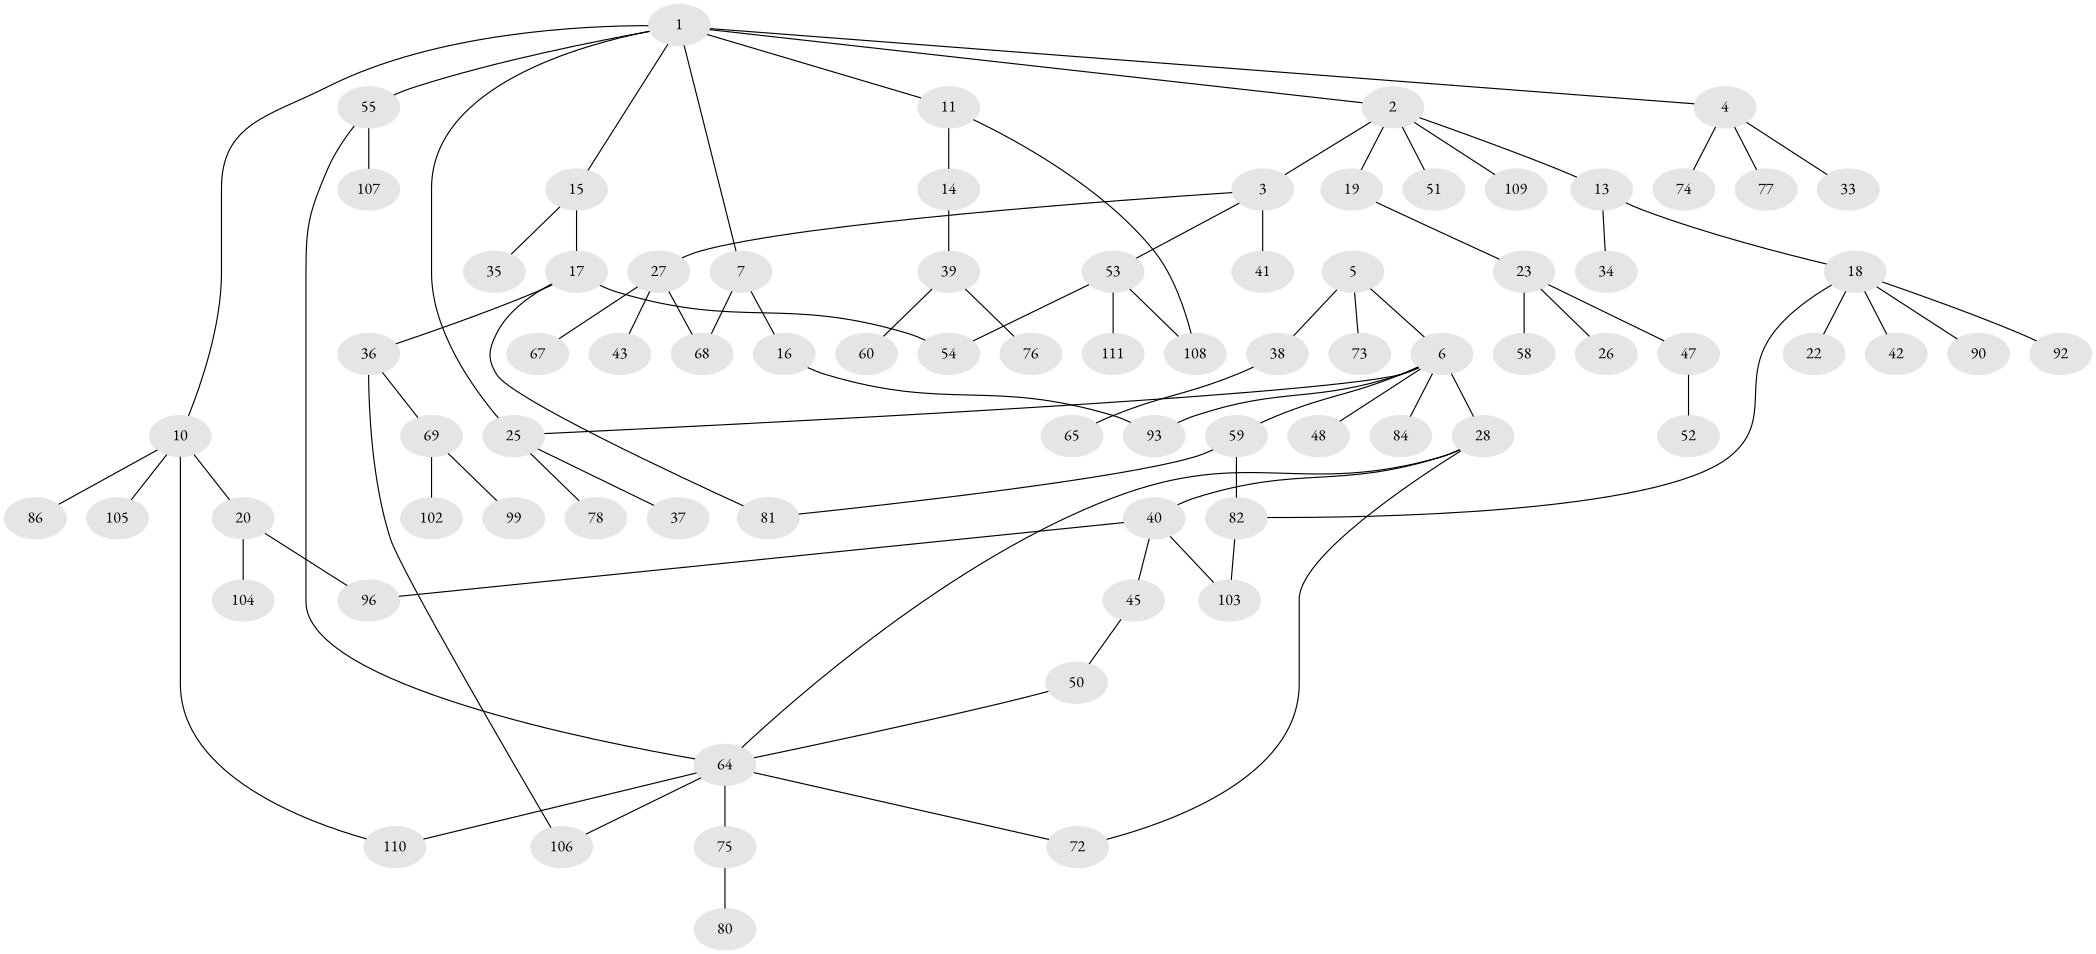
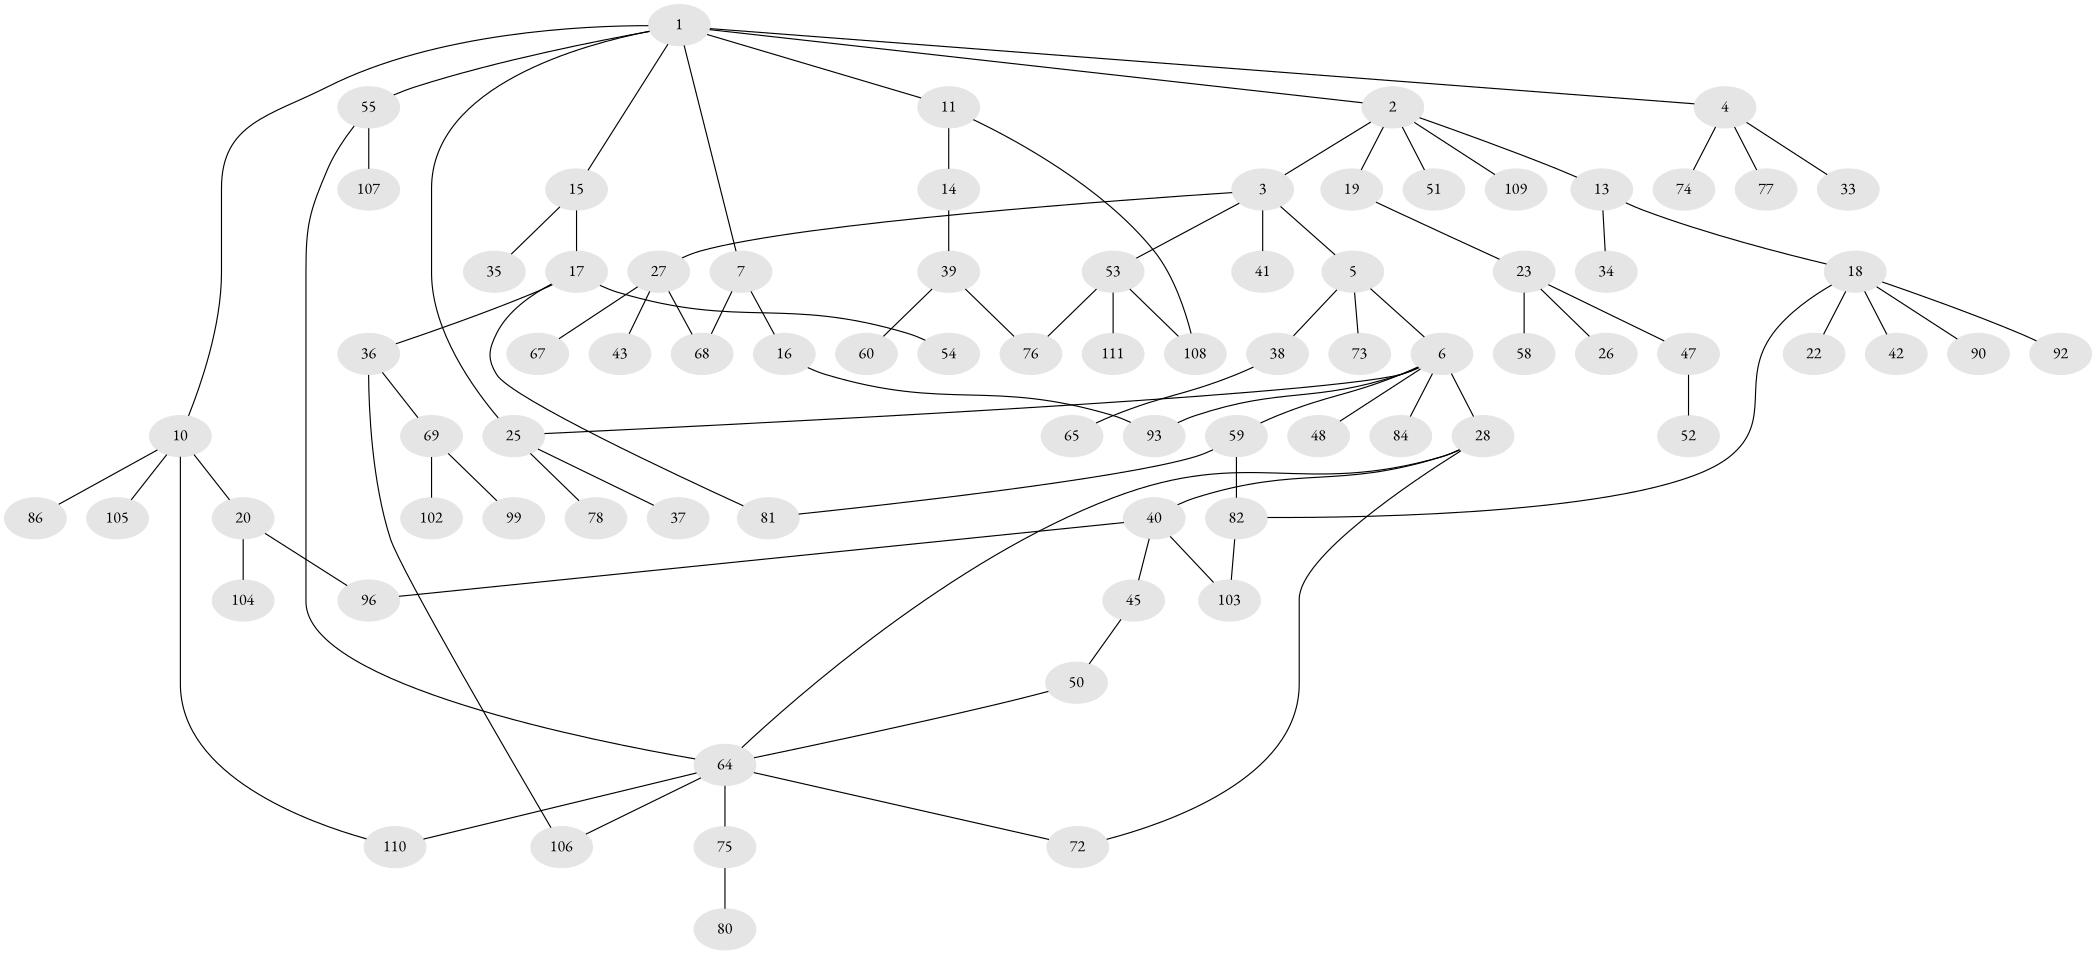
edge "3" -- "5": added
edge "53" -- "54": now "53" -- "76"
